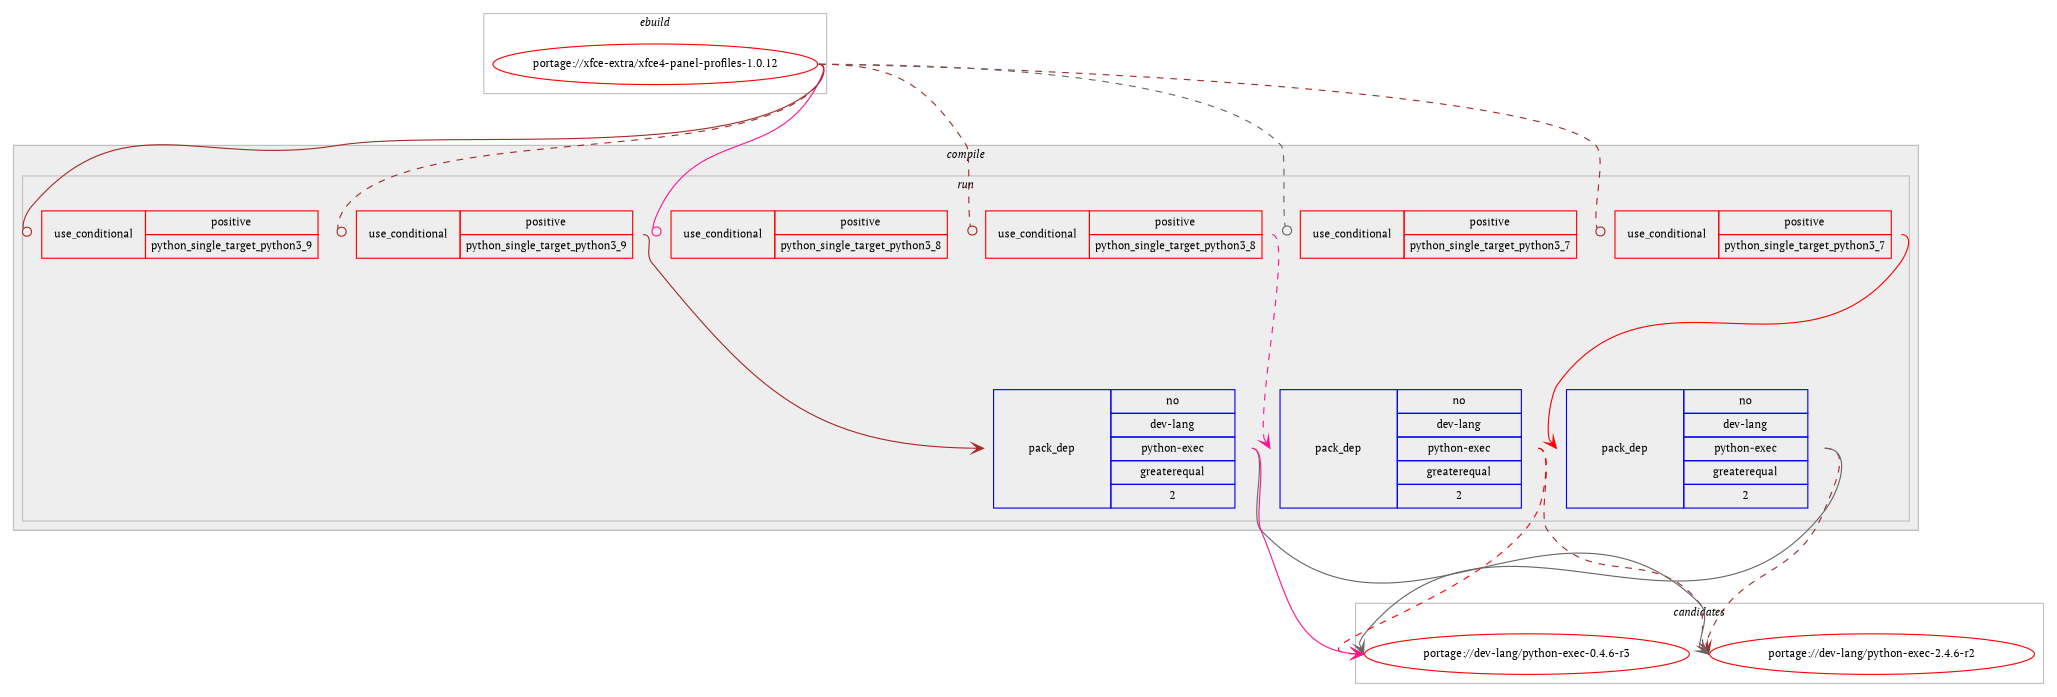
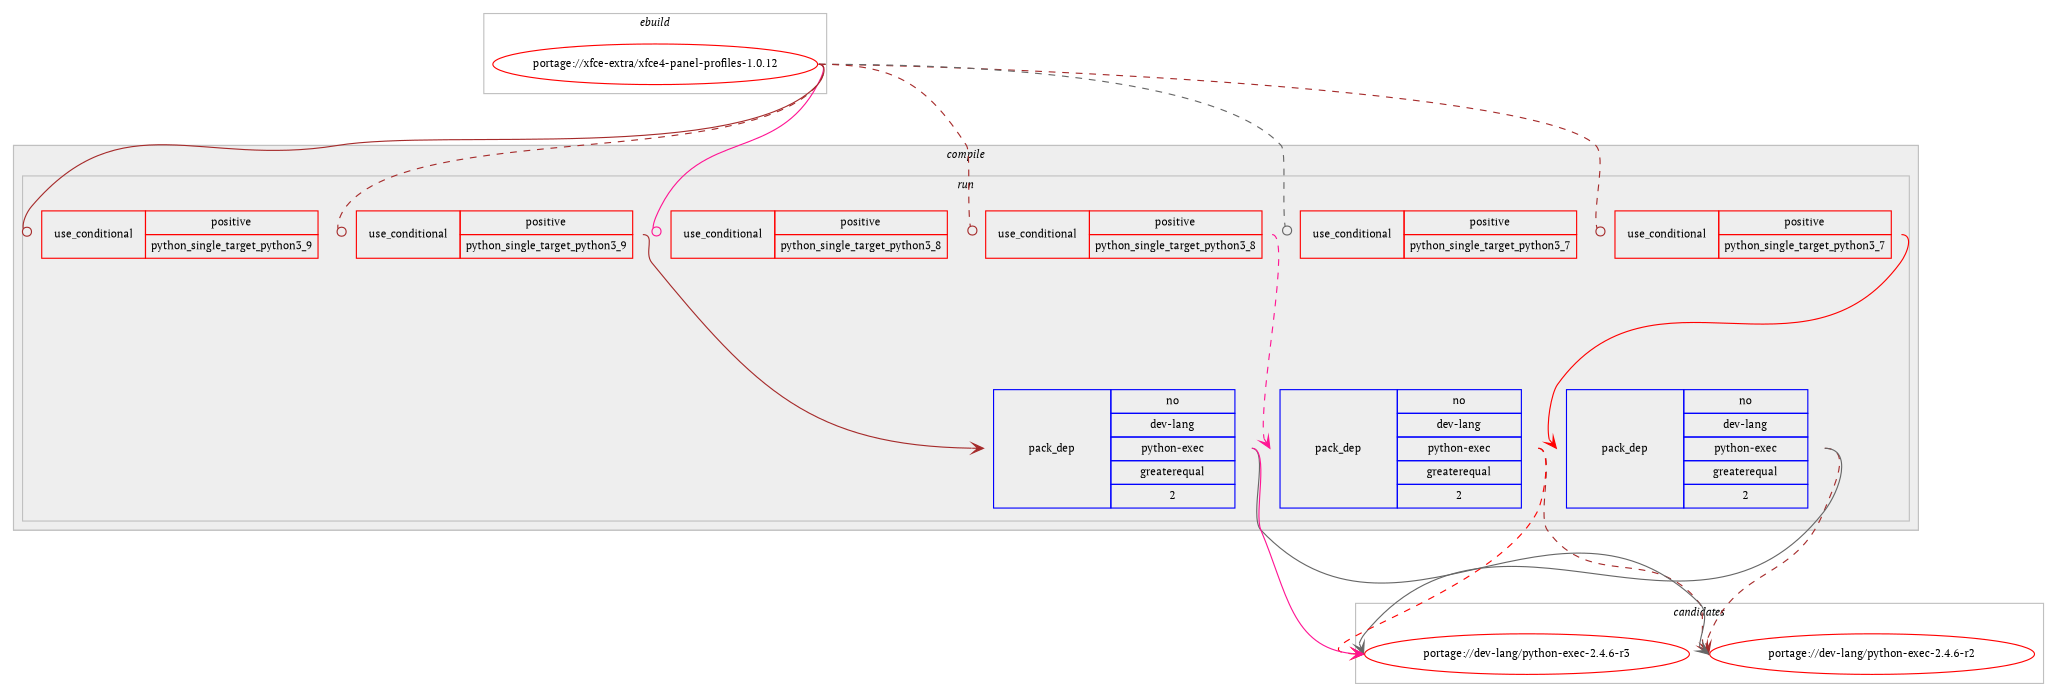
node "portage://dev-lang/python-exec-0.4.6-r3": label "portage://dev-lang/python-exec-0.4.6-r3" -> "portage://dev-lang/python-exec-2.4.6-r3"
